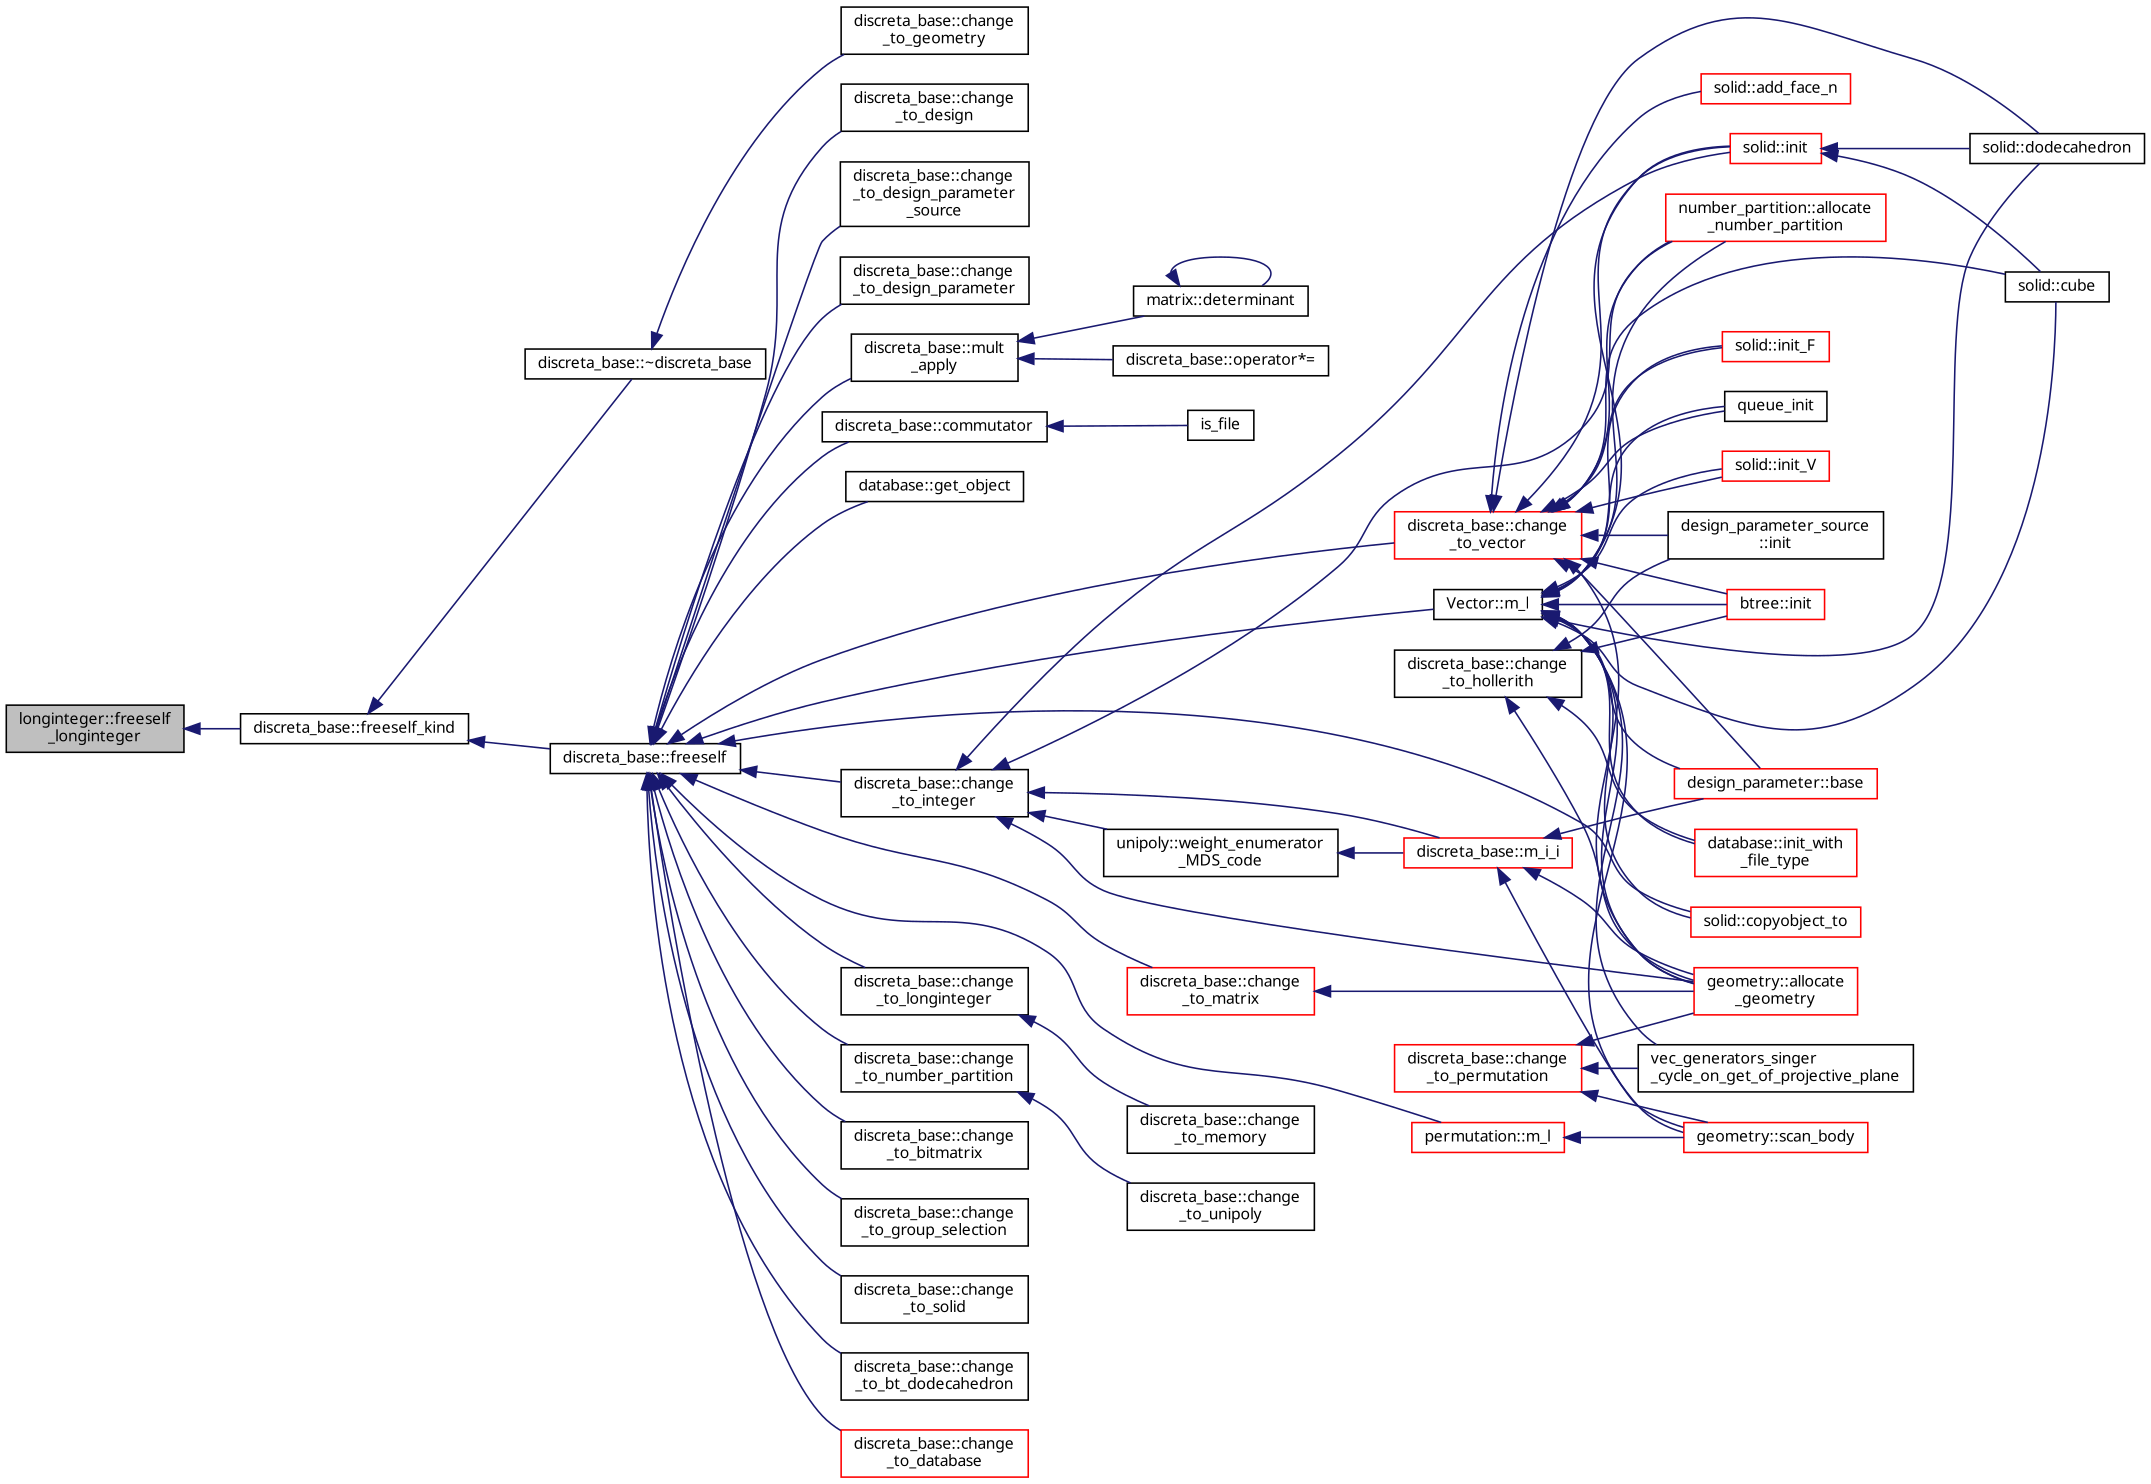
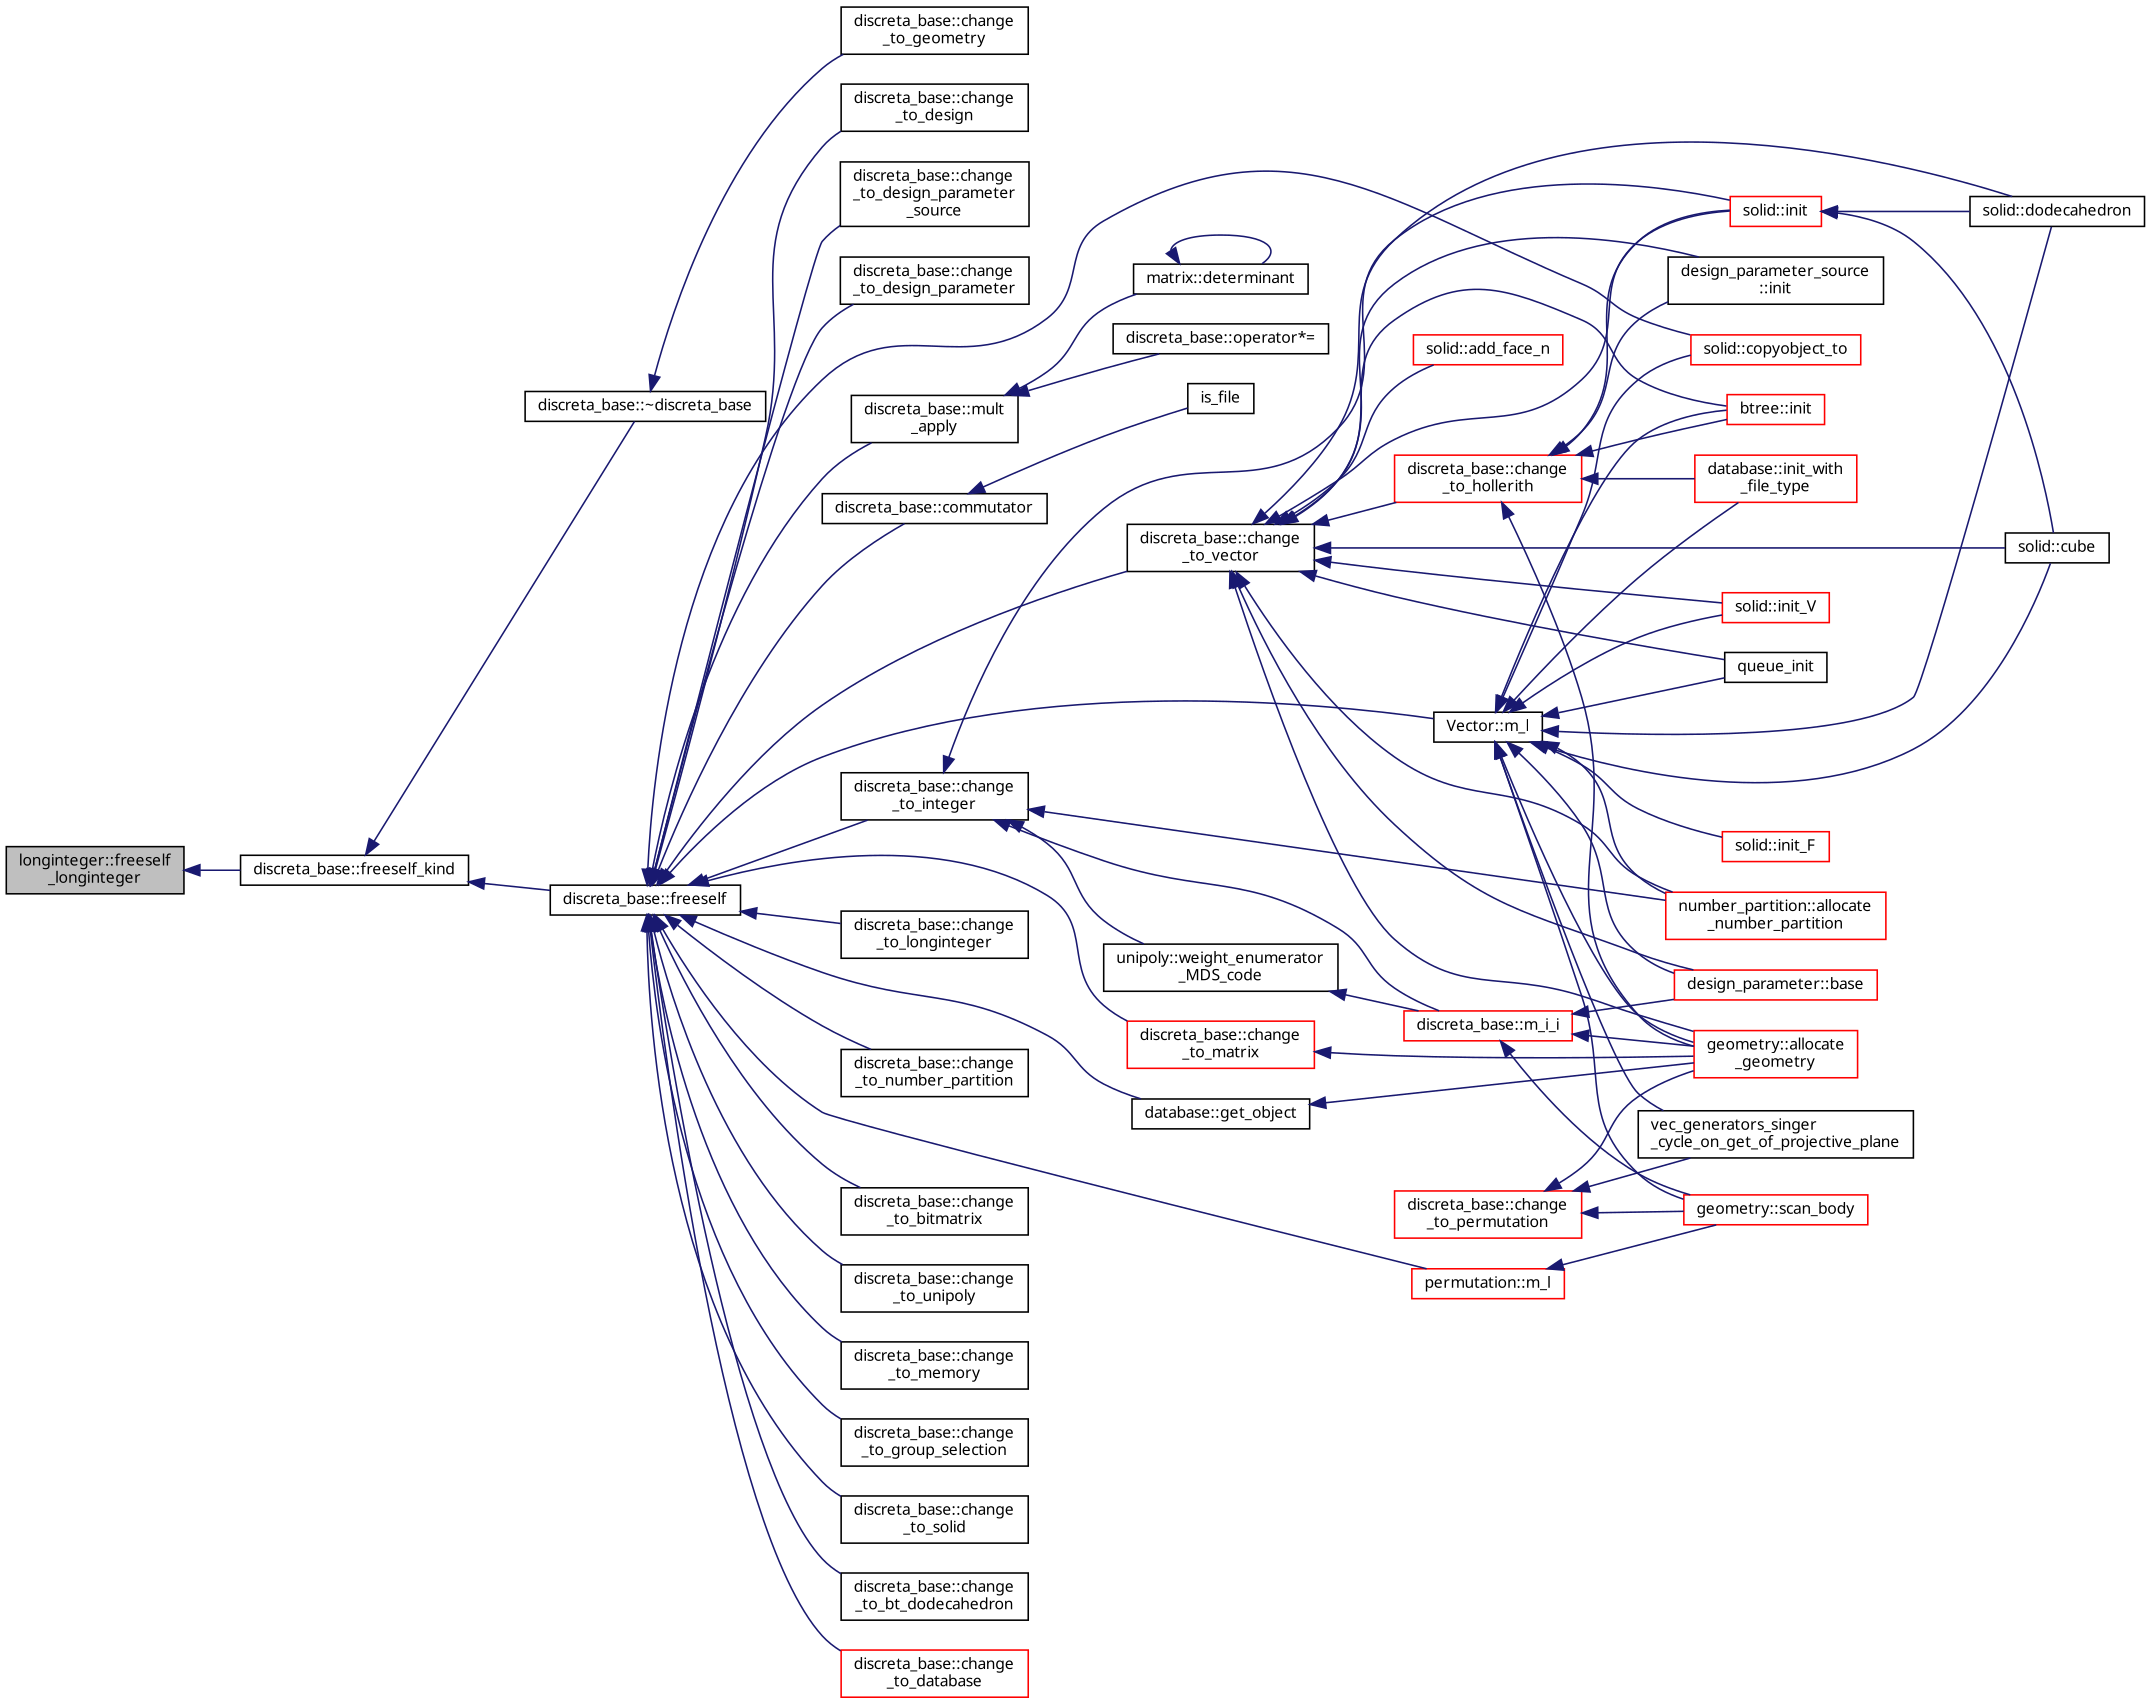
edge "solid::init" -> "Vector::m_l": now "solid::init" -> "discreta_base::change _to_hollerith"
edge "solid::init_F" -> "discreta_base::change _to_vector": now "discreta_base::change _to_hollerith" -> "discreta_base::change _to_vector"
node "discreta_base::change _to_vector": color red -> black
node "discreta_base::change _to_hollerith": color black -> red
edge "geometry::allocate _geometry" -> "discreta_base::change _to_integer": now "geometry::allocate _geometry" -> "database::get_object"
edge "discreta_base::change _to_memory" -> "discreta_base::change _to_longinteger": now "discreta_base::change _to_memory" -> "discreta_base::freeself"
edge "discreta_base::change _to_unipoly" -> "discreta_base::change _to_number_partition": now "discreta_base::change _to_unipoly" -> "discreta_base::freeself"
